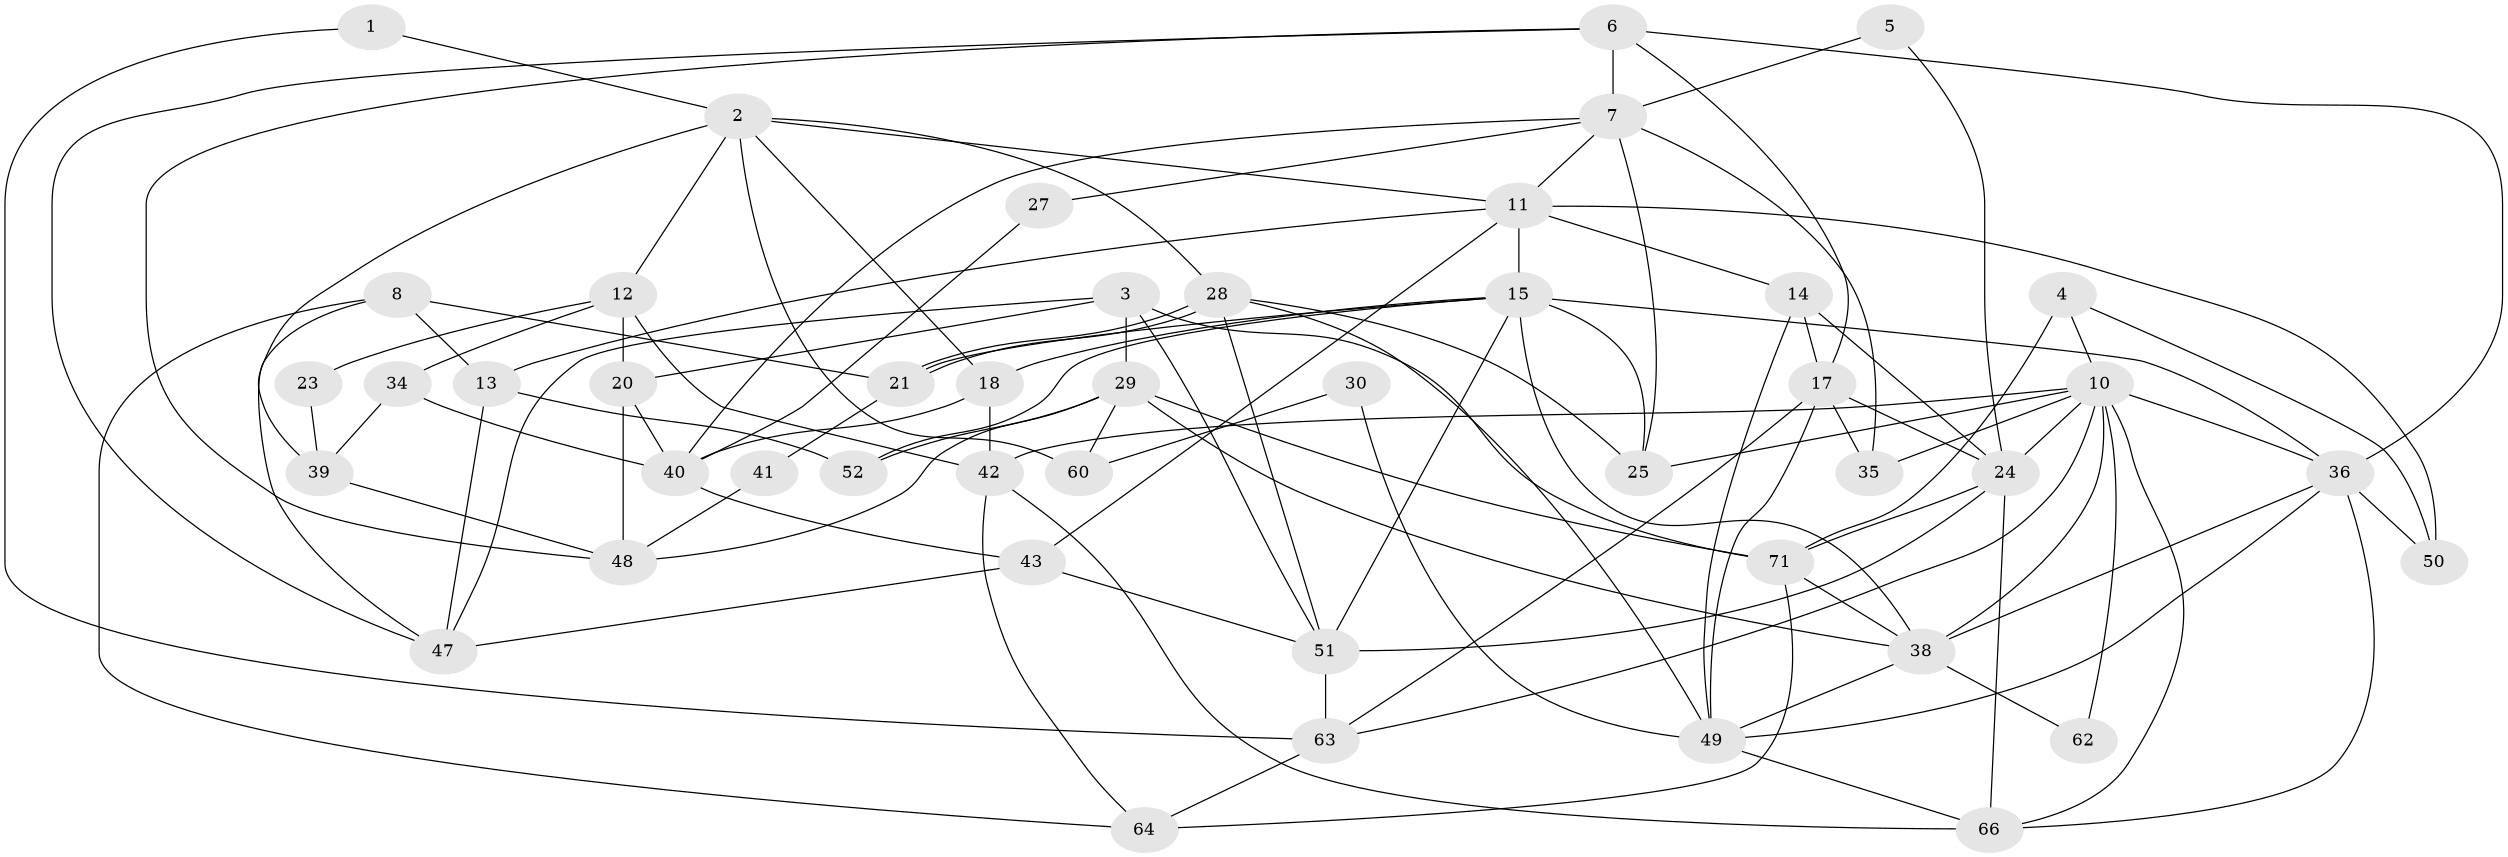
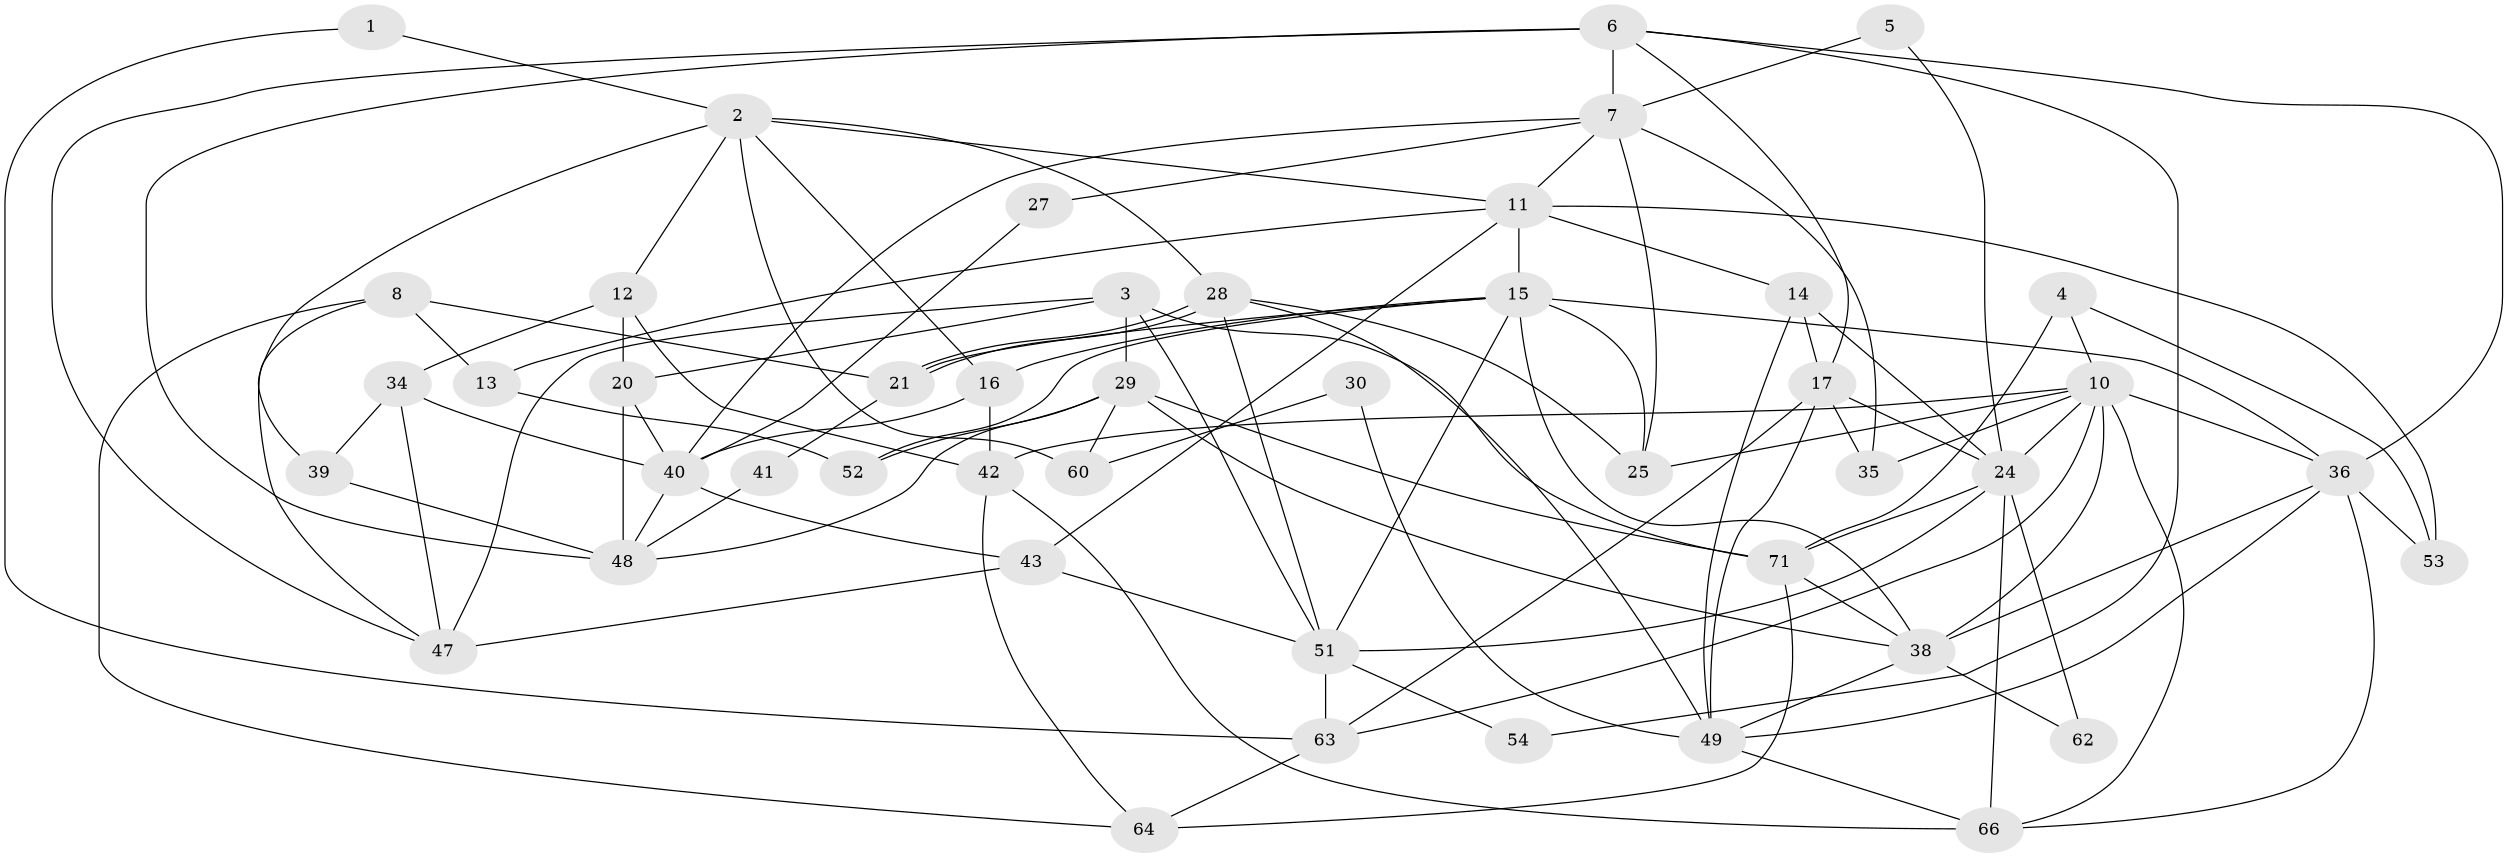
node "23": removed
node "18": label "18" -> "16"
edge "40" -- "48": added
edge "13" -- "47": now "34" -- "47"
edge "10" -- "62": now "24" -- "62"
node "50": label "50" -> "53"
node "54": added
